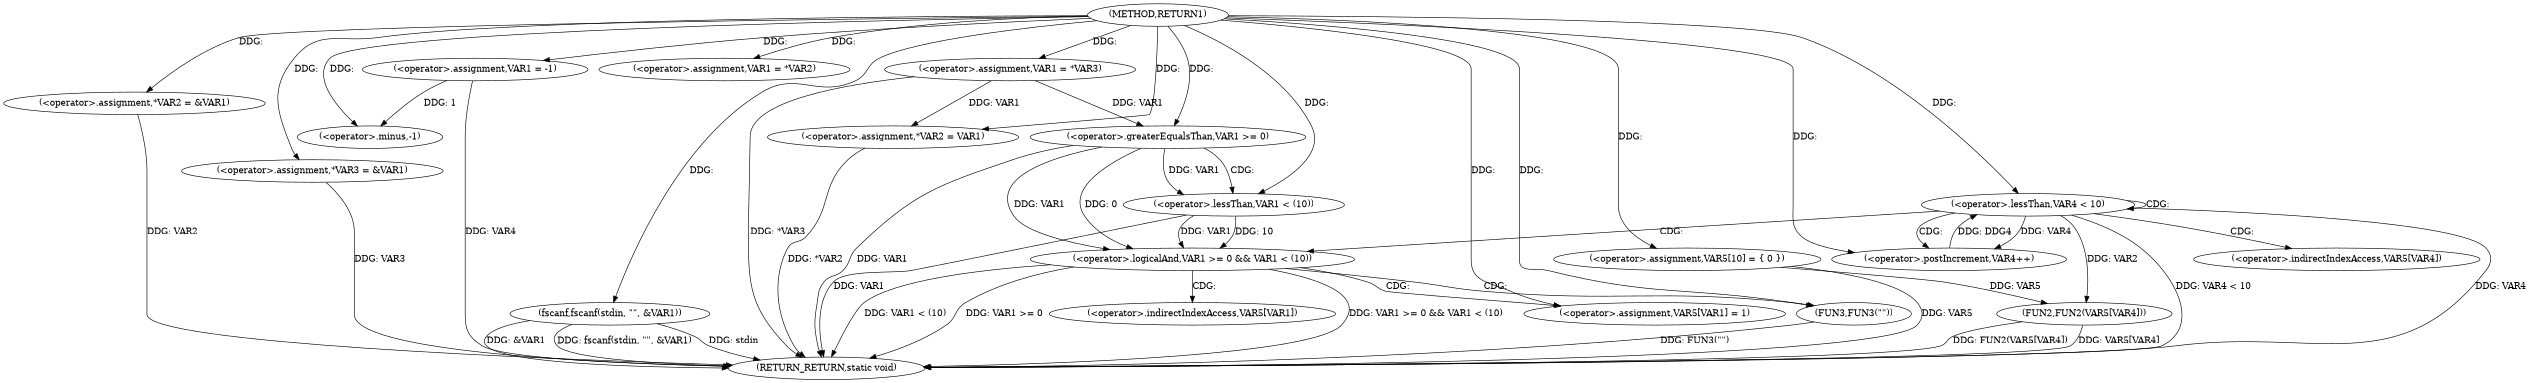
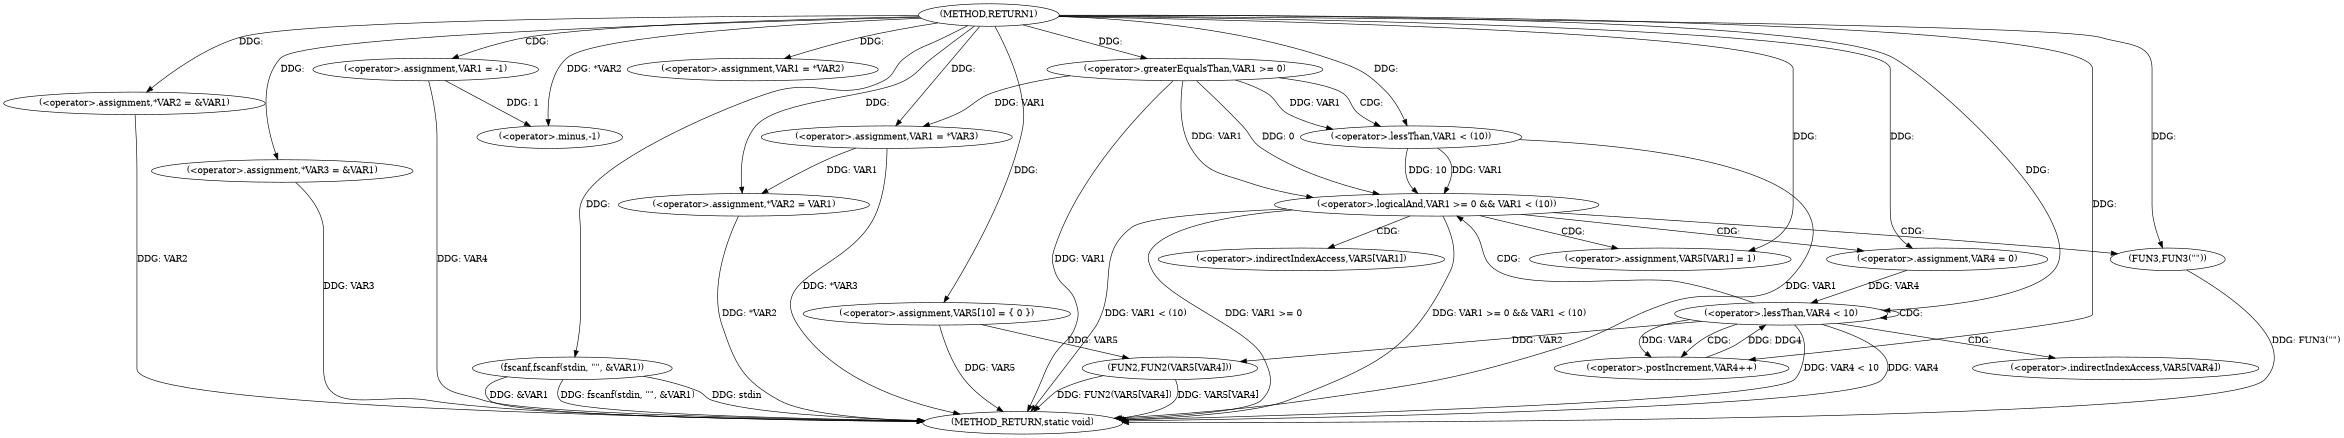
edge "(METHOD,RETURN1)" -> "(<operator>.assignment,VAR1 = -1)": label "DDG: " -> "CDG: "
edge "(METHOD,RETURN1)" -> "(<operator>.minus,-1)": label "DDG: " -> "DDG: *VAR2"
edge "(<operator>.assignment,VAR1 = *VAR3)" -> "(<operator>.greaterEqualsThan,VAR1 >= 0)": reversed
node "(<operator>.assignment,VAR4 = 0)": added
node "(RETURN_RETURN,static void)": label "(RETURN_RETURN,static void)" -> "(METHOD_RETURN,static void)"
